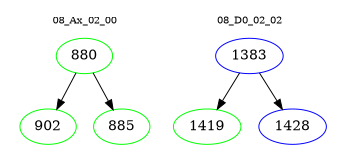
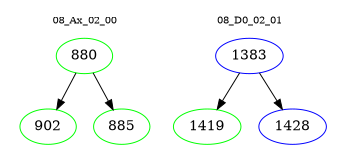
cluster "08_D0_02_02": label "08_D0_02_02" -> "08_D0_02_01"
